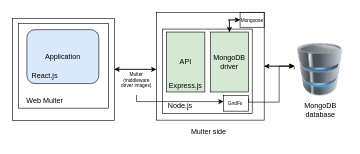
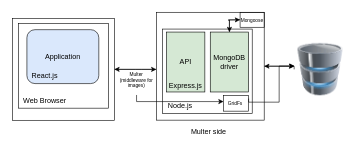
node "Multer (middleware driver images)": label "Multer (middleware driver images)" -> "Multer (middleware for images)"
node "Web Multer": label "Web Multer" -> "Web Browser"
node "MongoDB database": removed
